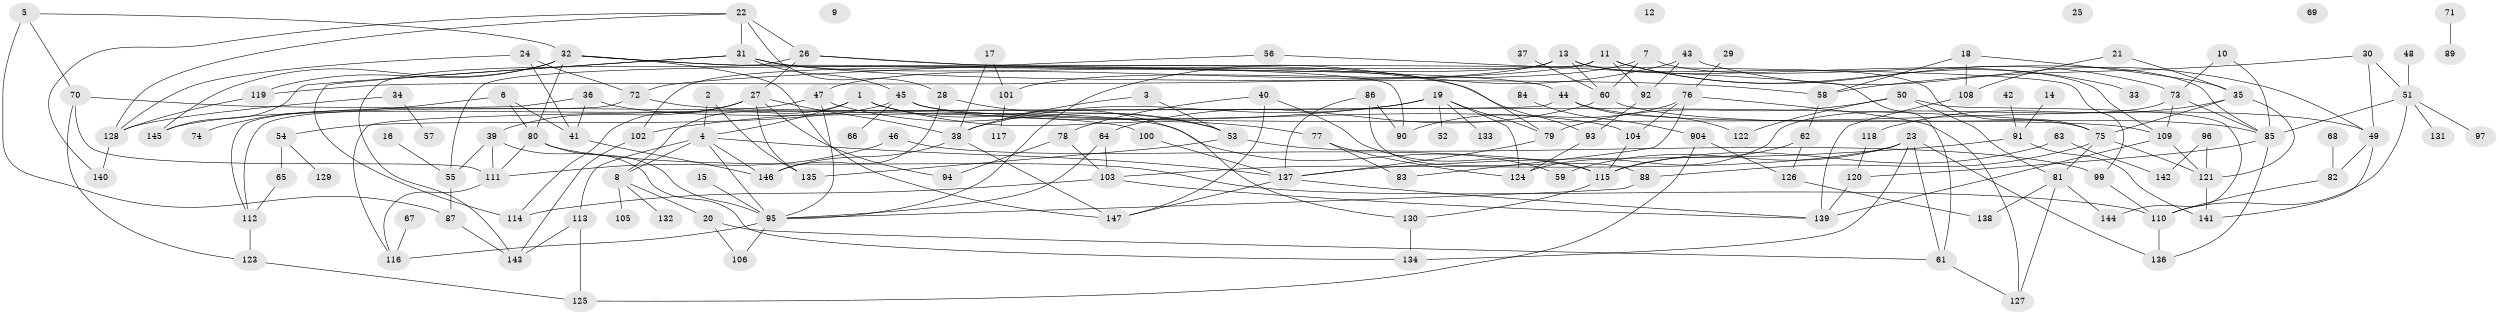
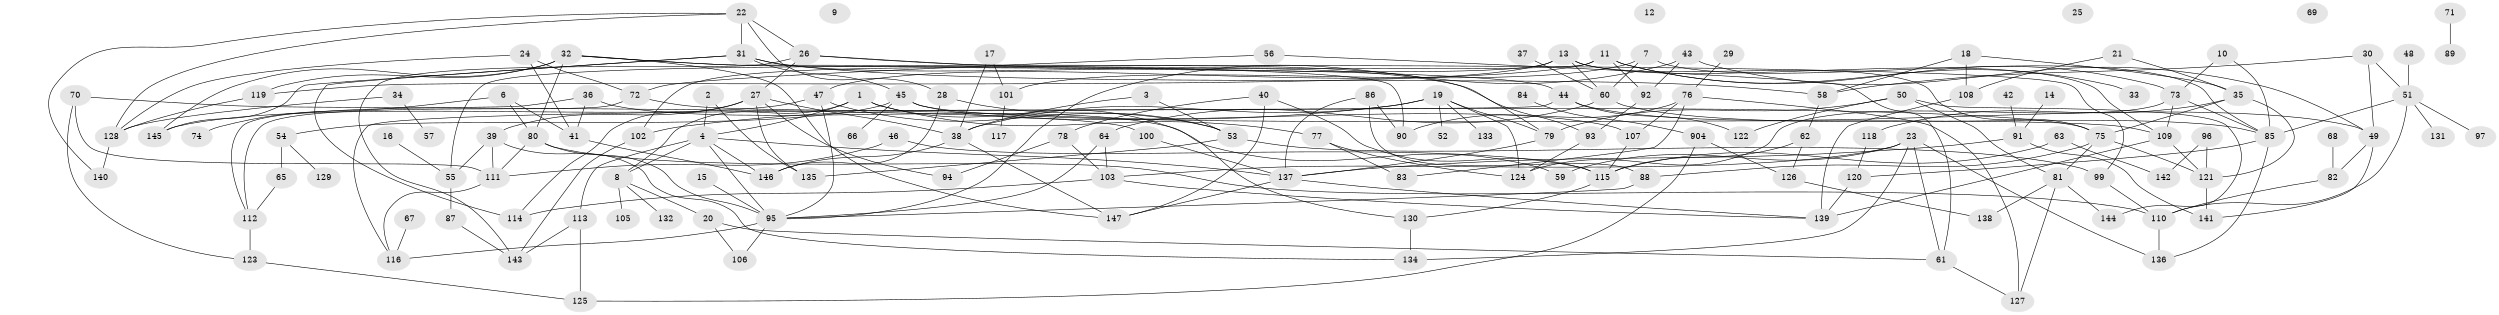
node "5": removed
node "104": label "104" -> "107"
